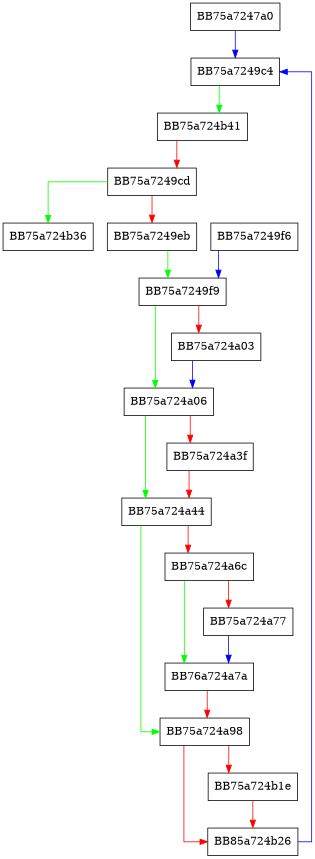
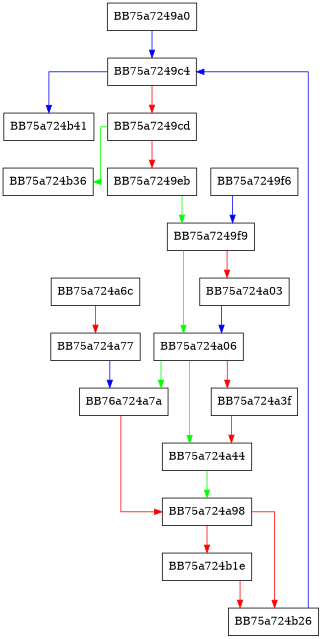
node "BB75a7247a0": label "BB75a7247a0" -> "BB75a7249a0"
edge "BB75a7249c4" -> "BB75a724b41": color green -> blue
edge "BB75a724b41" -> "BB75a7249cd": now "BB75a7249c4" -> "BB75a7249cd"
edge "BB75a724a44" -> "BB75a724a6c": removed
edge "BB75a724a6c" -> "BB76a724a7a": now "BB75a724a06" -> "BB76a724a7a"
node "BB85a724b26": label "BB85a724b26" -> "BB75a724b26"
